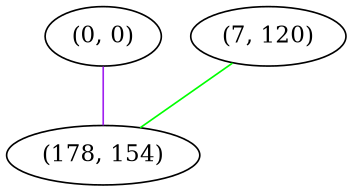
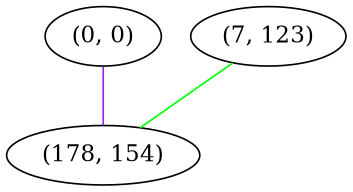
node "(7, 120)": label "(7, 120)" -> "(7, 123)"
